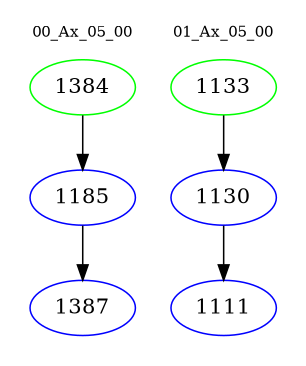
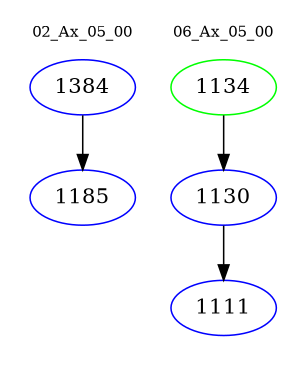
cluster "00_Ax_05_00": label "00_Ax_05_00" -> "02_Ax_05_00"
cluster "01_Ax_05_00": label "01_Ax_05_00" -> "06_Ax_05_00"
node "1384": color green -> blue
node "1133": label "1133" -> "1134"
node "1387": removed
